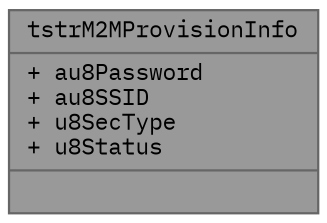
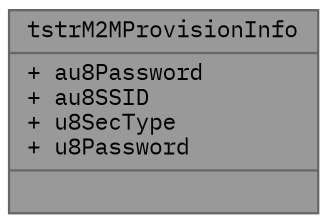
node "tstrM2MProvisionInfo": text "+ u8Status" -> "+ u8Password"
